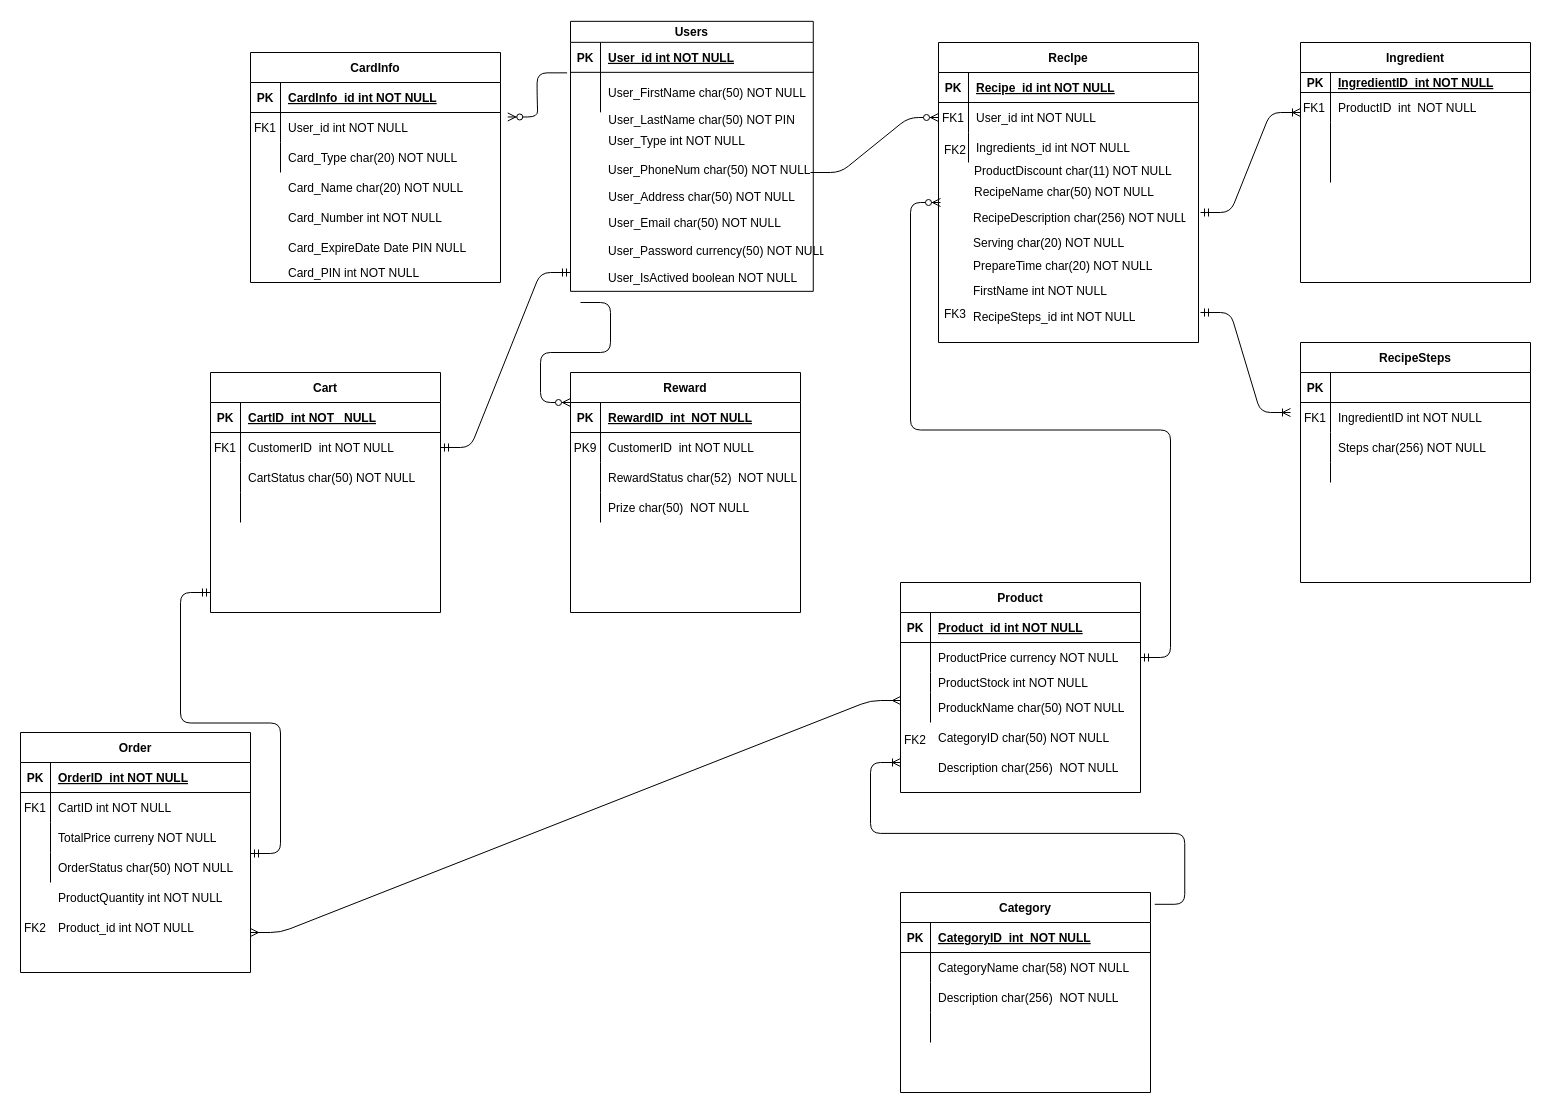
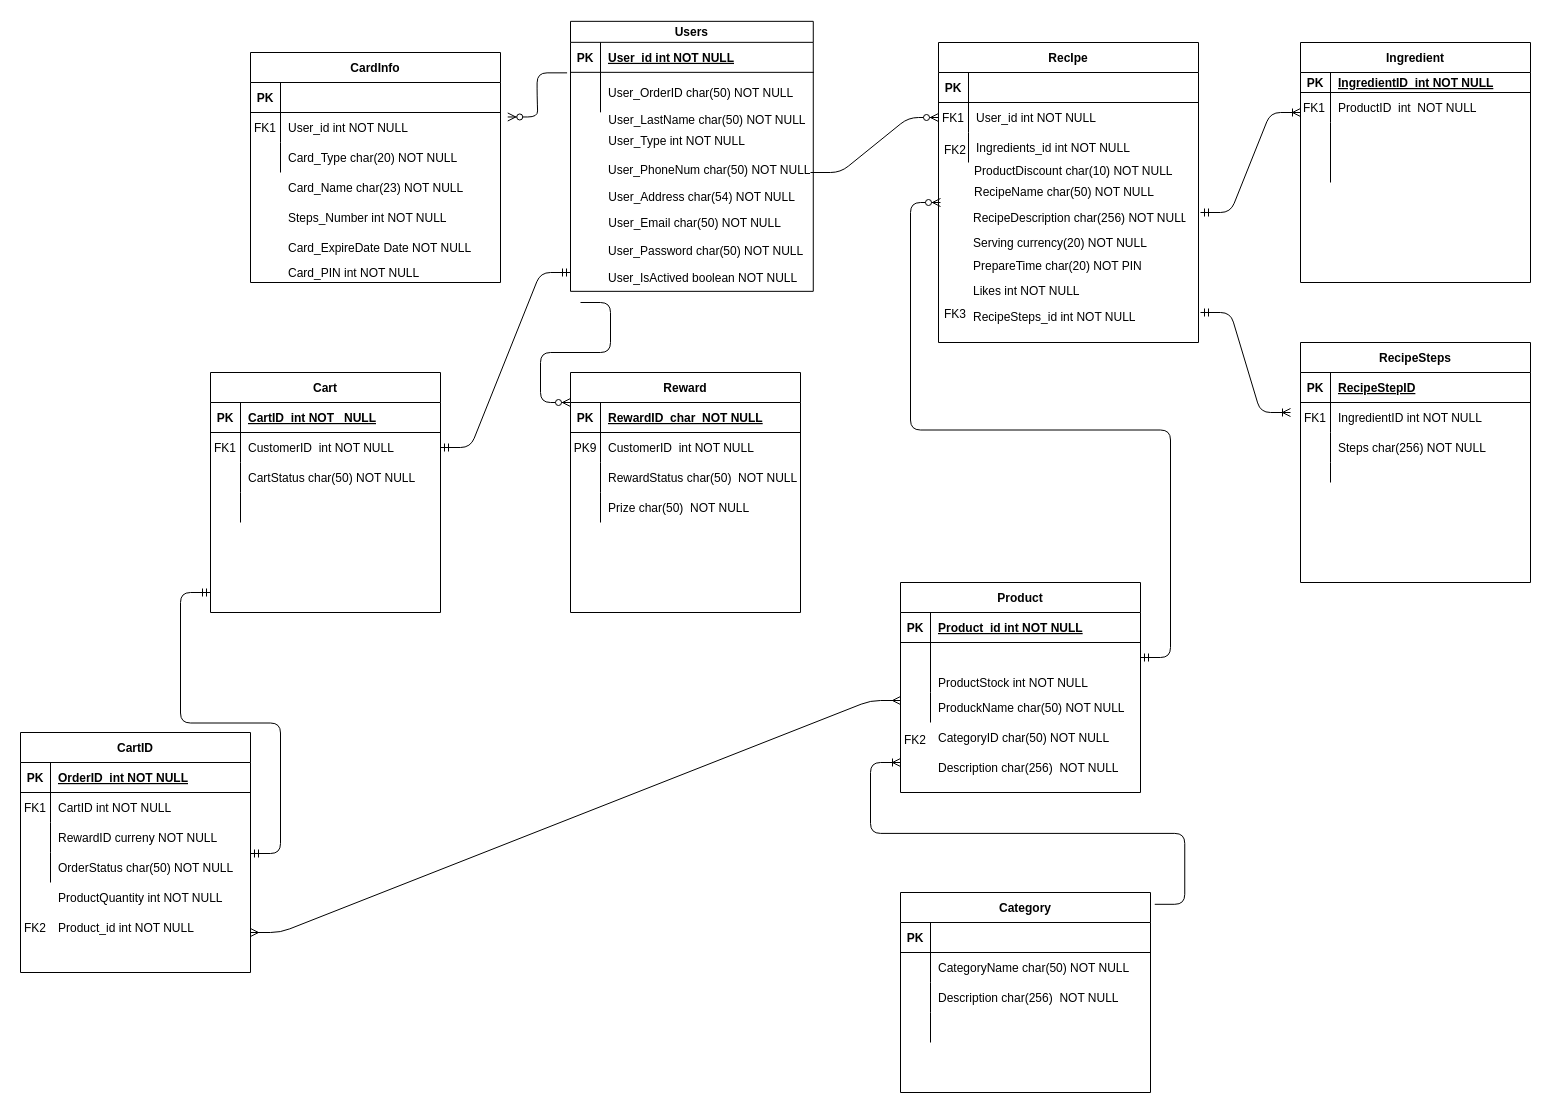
node "Recipe_id int NOT NULL": removed
node "User_FirstName char(50) NOT NULL": label "User_FirstName char(50) NOT NULL" -> "User_OrderID char(50) NOT NULL"
node "CardInfo_id int NOT NULL": removed
node "User_LastName char(50) NOT PIN": label "User_LastName char(50) NOT PIN" -> "User_LastName char(50) NOT NULL"
node "ProductDiscount char(11) NOT NULL": label "ProductDiscount char(11) NOT NULL" -> "ProductDiscount char(10) NOT NULL"
node "Card_Name char(20) NOT NULL": label "Card_Name char(20) NOT NULL" -> "Card_Name char(23) NOT NULL"
node "User_Address char(50) NOT NULL": label "User_Address char(50) NOT NULL" -> "User_Address char(54) NOT NULL"
node "Card_Number int NOT NULL": label "Card_Number int NOT NULL" -> "Steps_Number int NOT NULL"
node "Serving char(20) NOT NULL": label "Serving char(20) NOT NULL" -> "Serving currency(20) NOT NULL"
node "Card_ExpireDate Date PIN NULL": label "Card_ExpireDate Date PIN NULL" -> "Card_ExpireDate Date NOT NULL"
node "User_Password currency(50) NOT NULL": label "User_Password currency(50) NOT NULL" -> "User_Password char(50) NOT NULL"
node "PrepareTime char(20) NOT NULL": label "PrepareTime char(20) NOT NULL" -> "PrepareTime char(20) NOT PIN"
node "FirstName int NOT NULL": label "FirstName int NOT NULL" -> "Likes int NOT NULL"
node "RecipeStepID": added
node "RewardID int NOT NULL": label "RewardID int NOT NULL" -> "RewardID char NOT NULL"
node "RewardStatus char(52) NOT NULL": label "RewardStatus char(52) NOT NULL" -> "RewardStatus char(50) NOT NULL"
node "ProductPrice currency NOT NULL": removed
node "Order": label "Order" -> "CartID"
node "TotalPrice curreny NOT NULL": label "TotalPrice curreny NOT NULL" -> "RewardID curreny NOT NULL"
node "CategoryID int NOT NULL": removed
node "CategoryName char(58) NOT NULL": label "CategoryName char(58) NOT NULL" -> "CategoryName char(50) NOT NULL"
